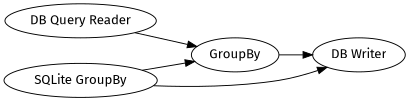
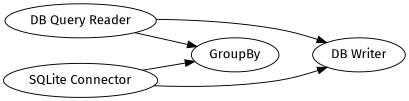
edge "GroupBy" -> "DB Writer": now "DB Query Reader" -> "DB Writer"
node "SQLite GroupBy": label "SQLite GroupBy" -> "SQLite Connector"
